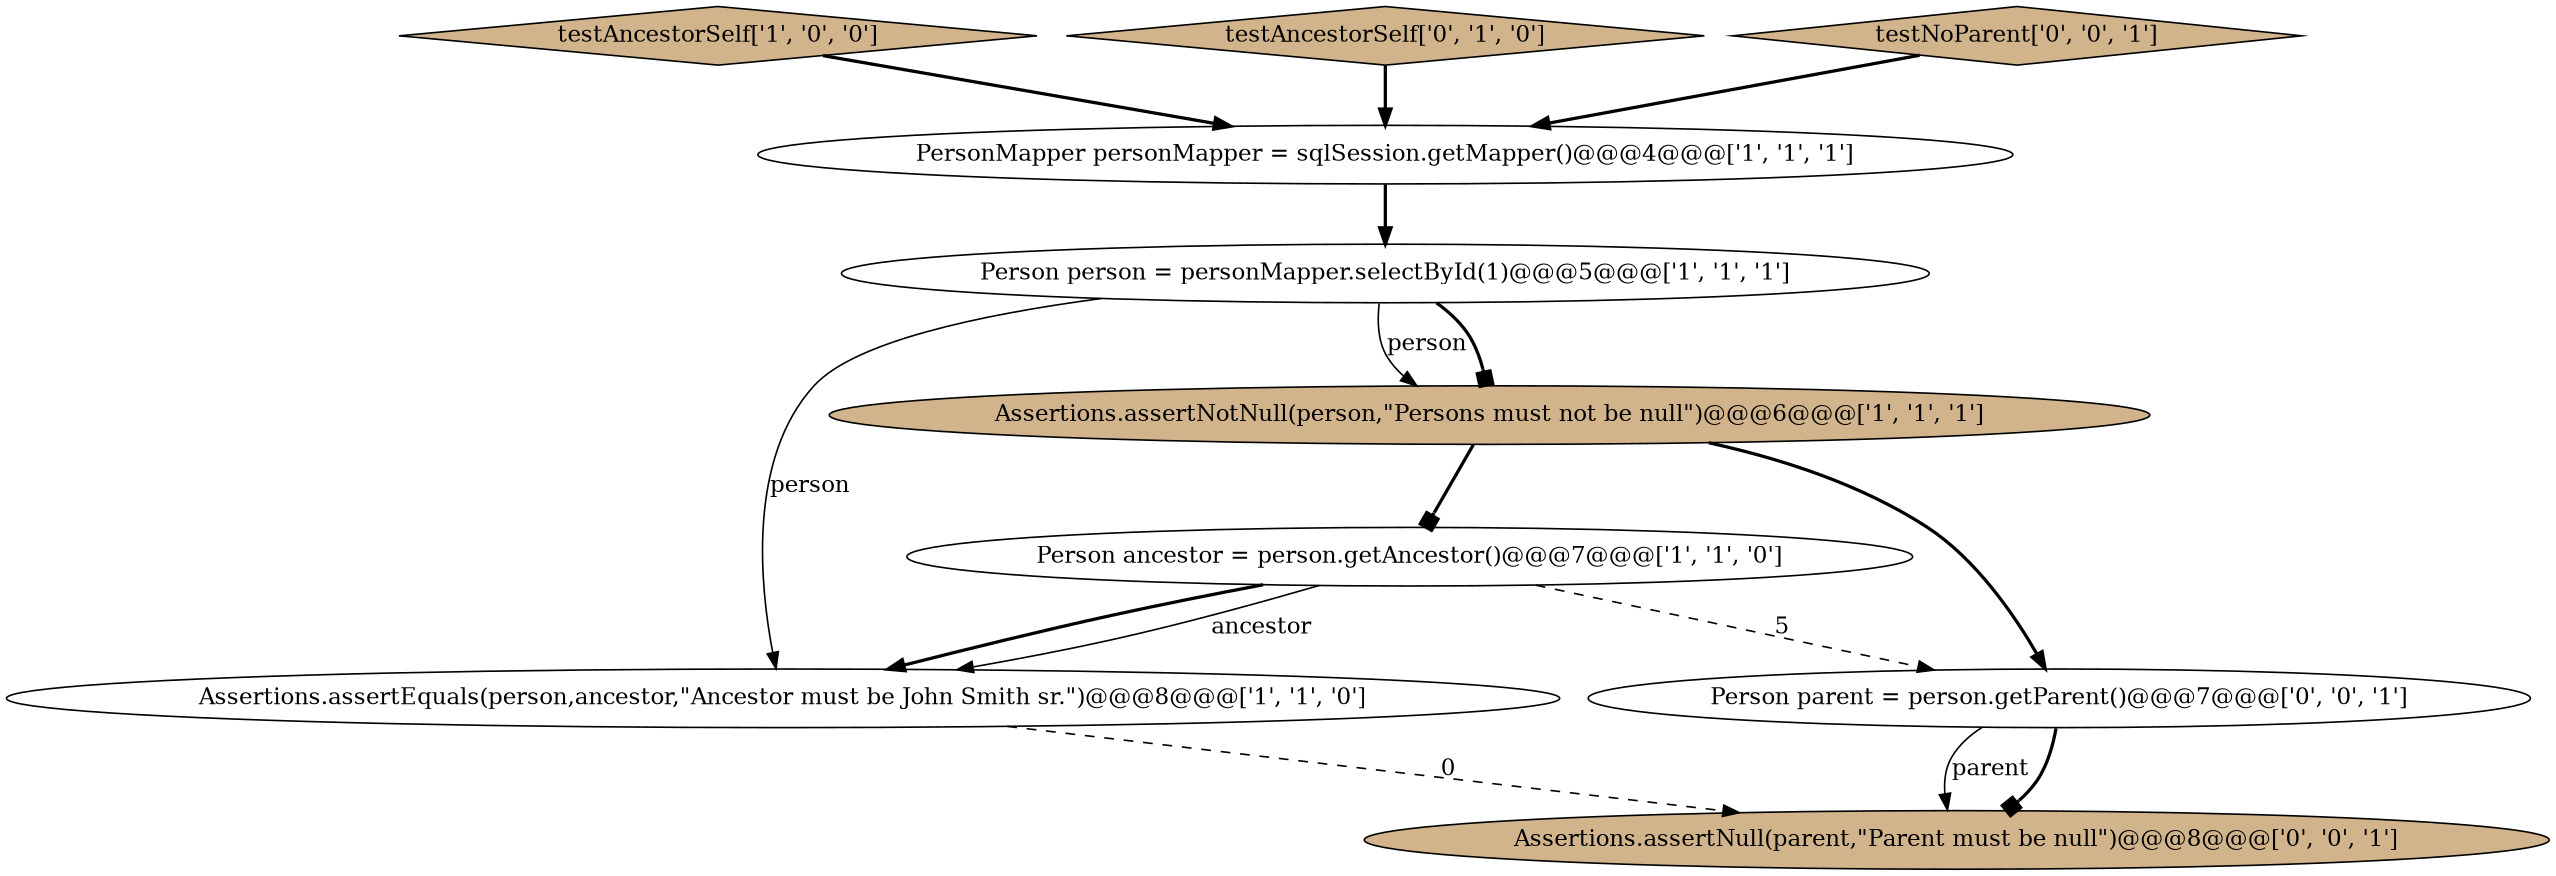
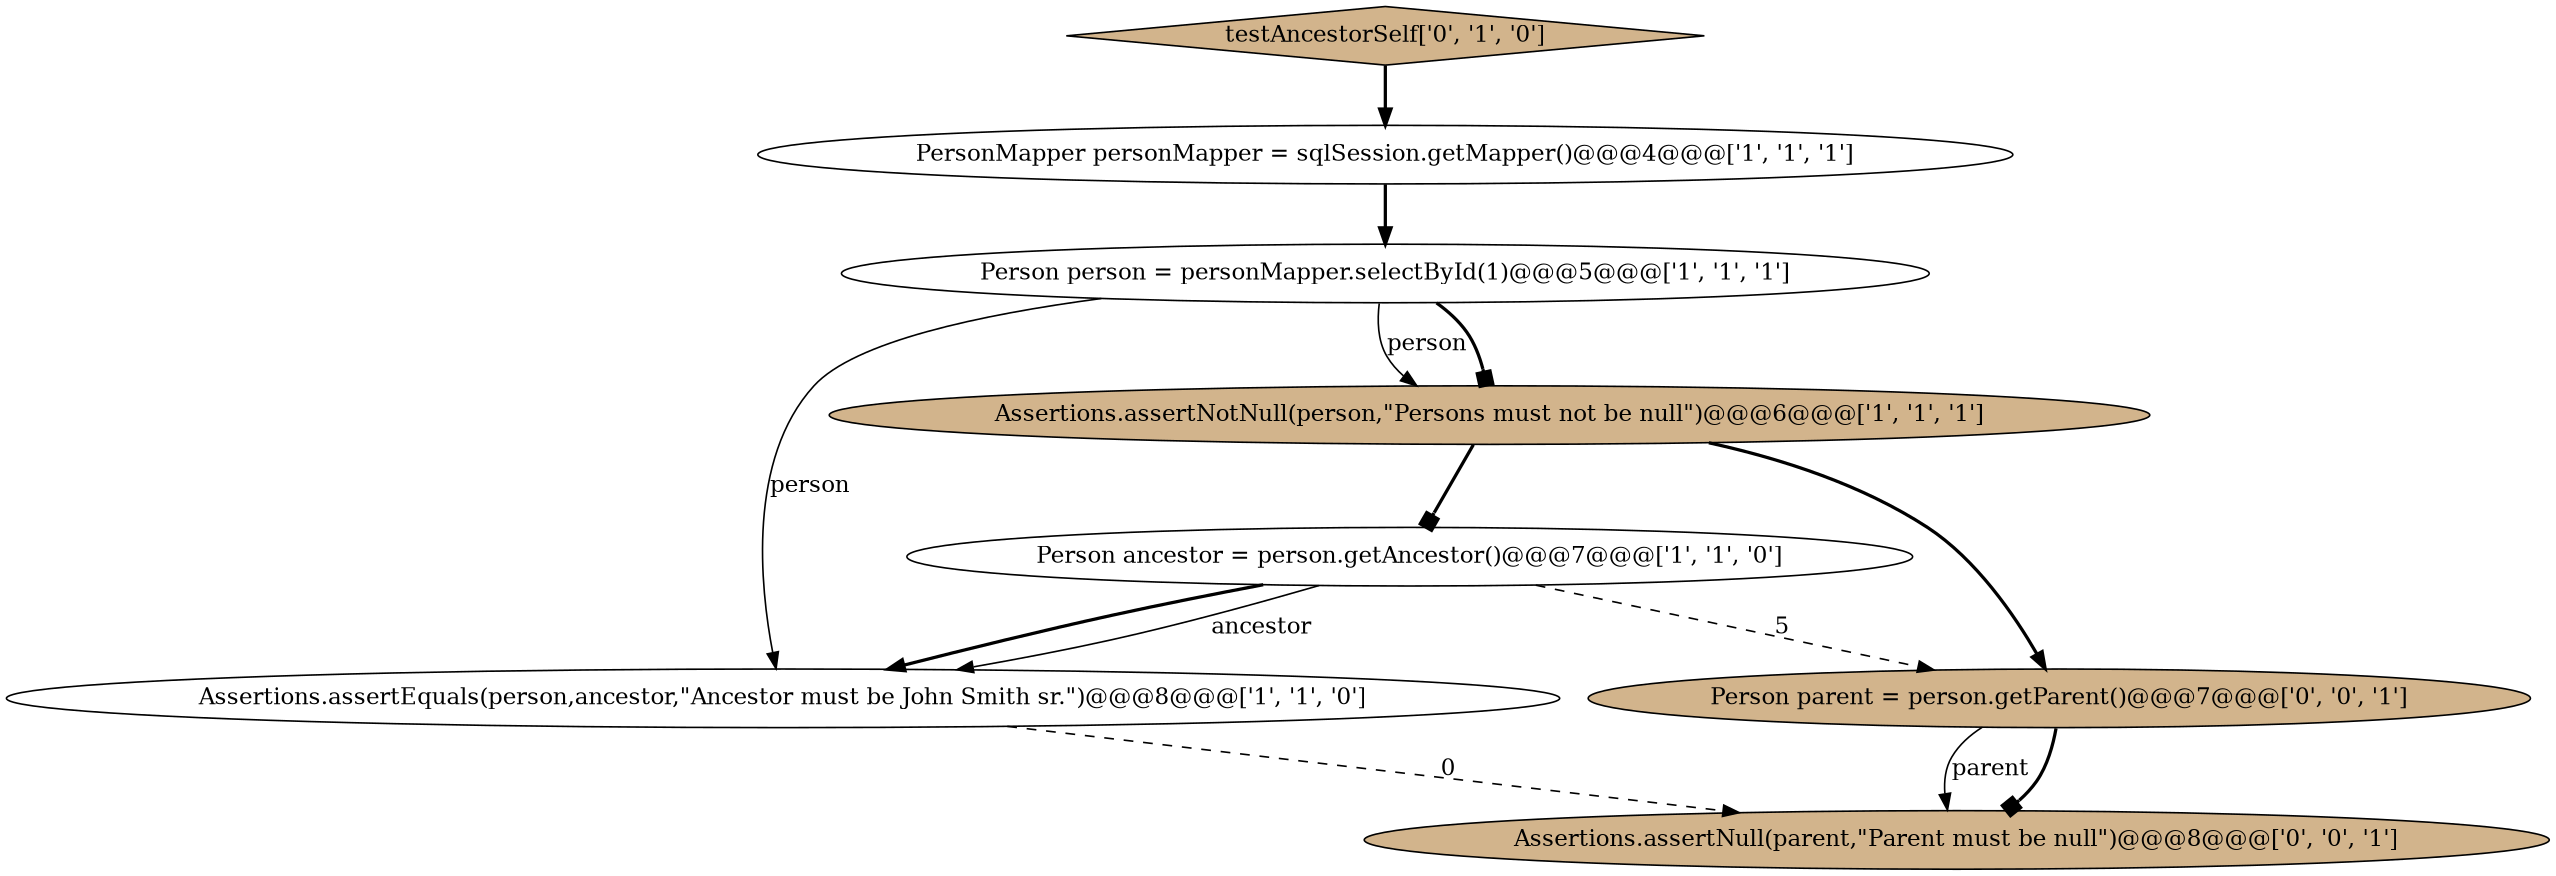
node "testAncestorSelf['1', '0', '0']": removed
node "testNoParent['0', '0', '1']": removed
node "Person parent = person.getParent()@@@7@@@['0', '0', '1']": fillcolor white -> tan
